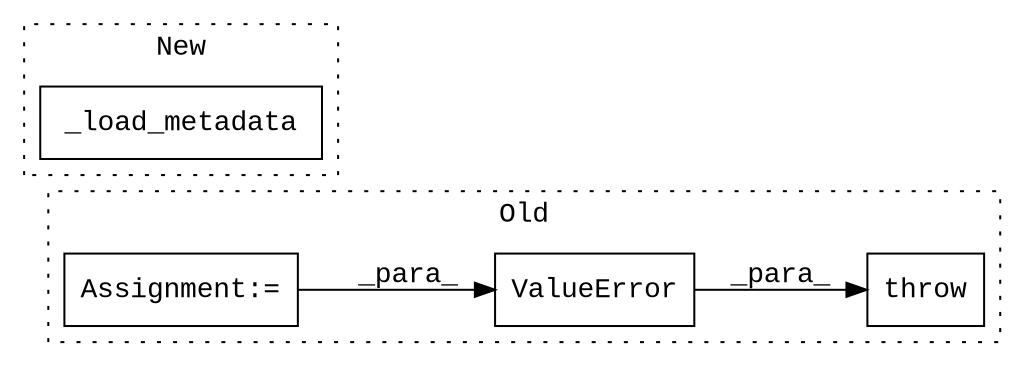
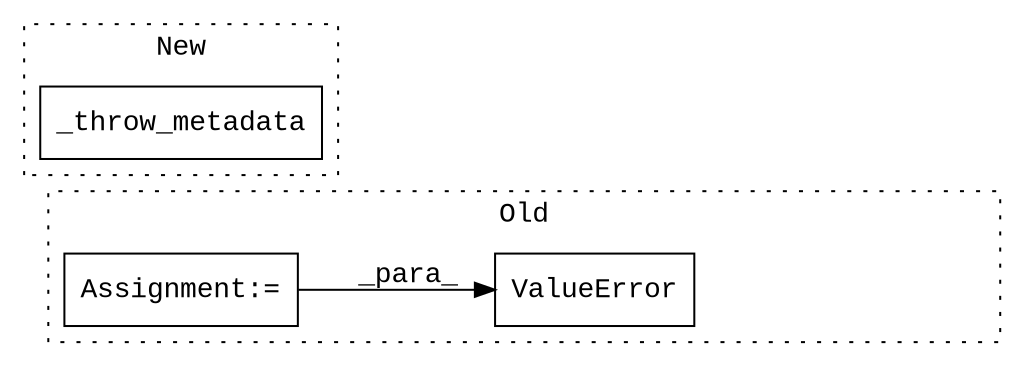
node "_load_metadata": label "_load_metadata" -> "_throw_metadata"
node "throw": removed
